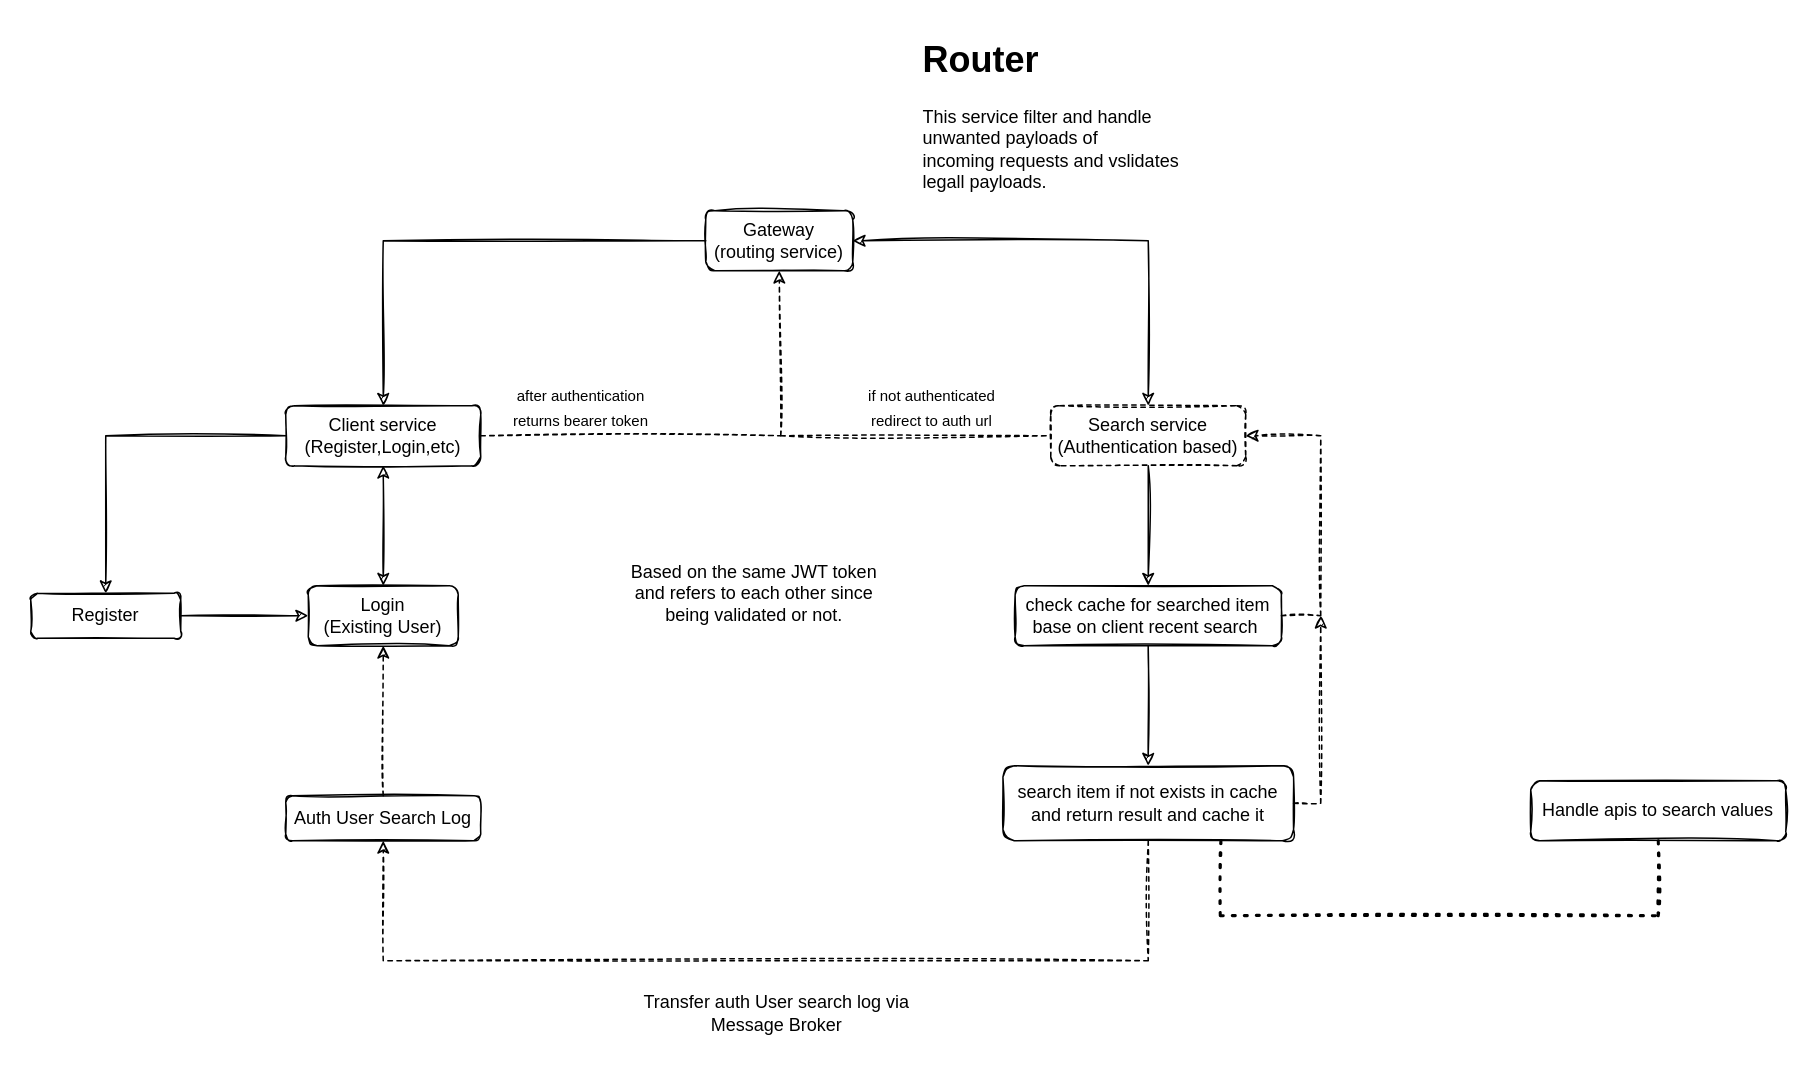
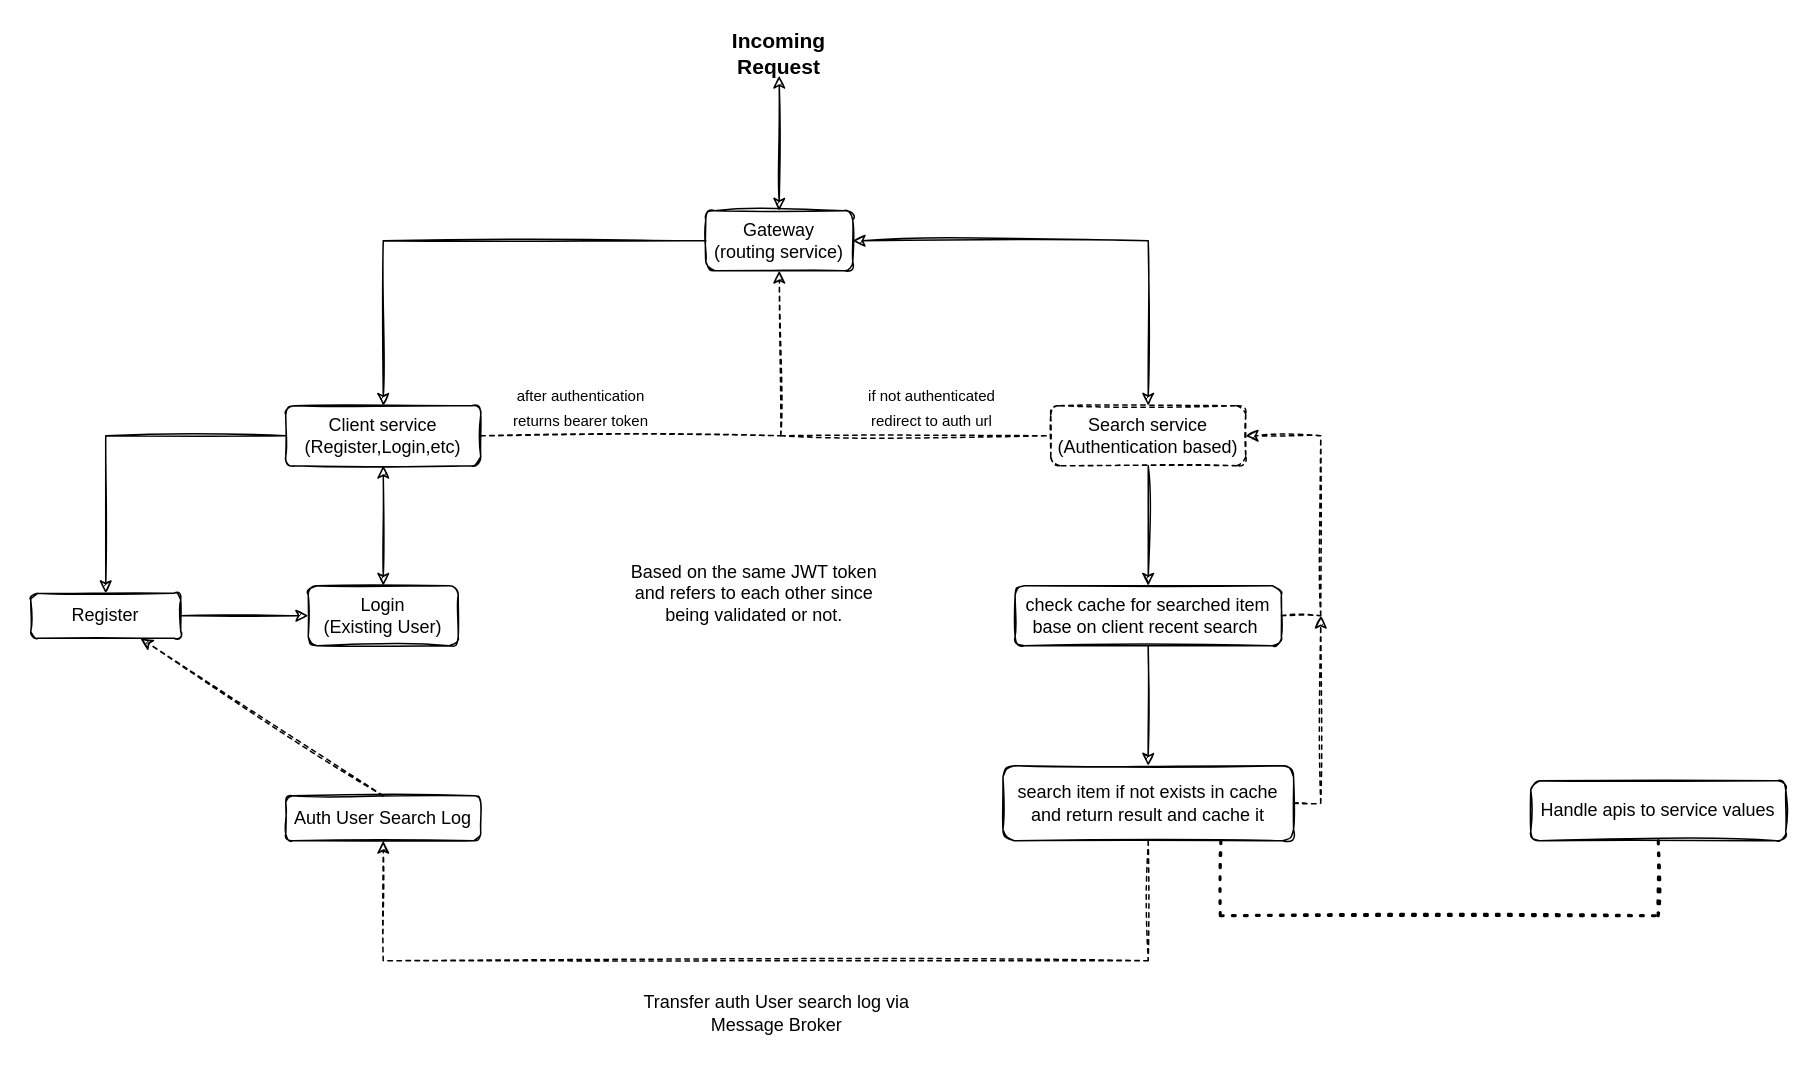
node "Incoming Request": added
node "RouterThis service filter and handle unwanted payloads of incoming requests and vslidates legall payloads.": removed
edge "Incoming Request" -- "Gateway (routing service)": added
edge "Auth User Search Log" -> "Login (Existing User)": now "Auth User Search Log" -> "Register"
node "Handle apis to search values": label "Handle apis to search values" -> "Handle apis to service values"
